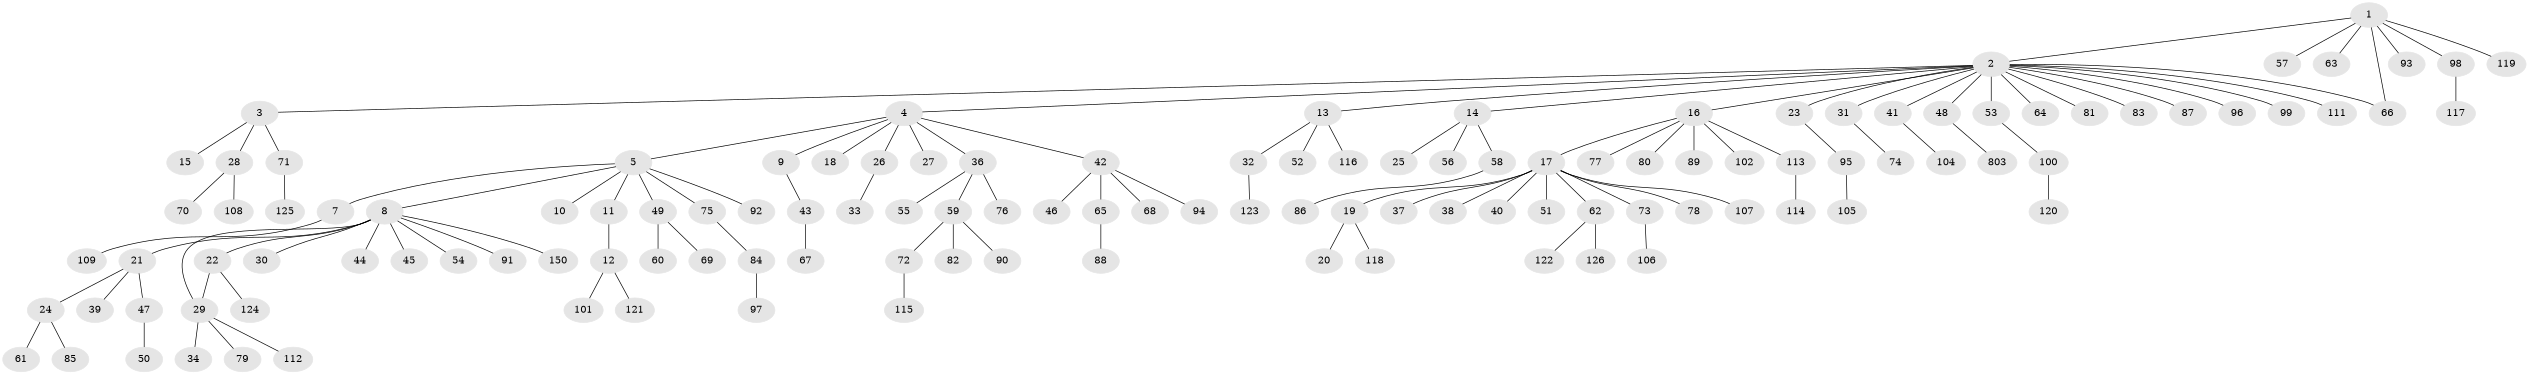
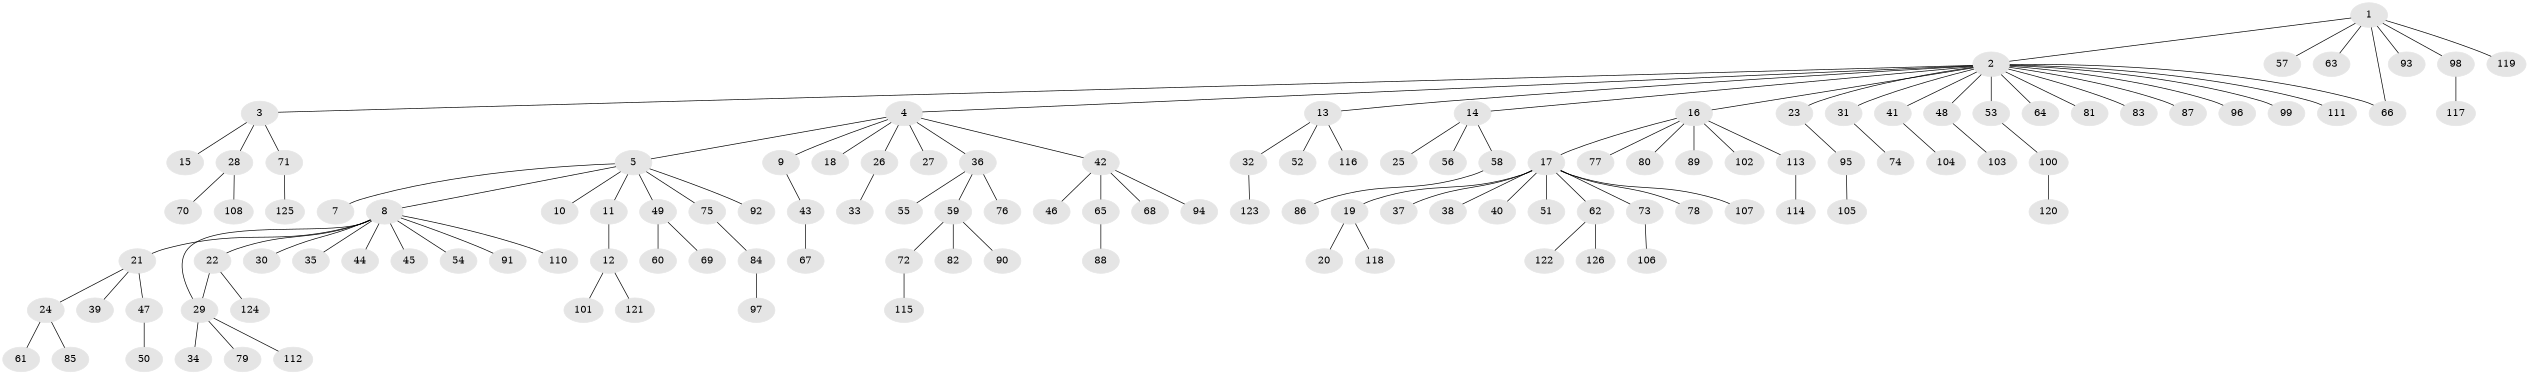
node "803": label "803" -> "103"
node "109": removed
node "35": added
node "150": label "150" -> "110"
